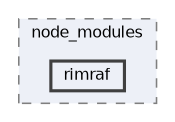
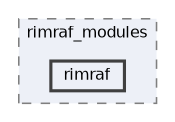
cluster "node_modules": label "node_modules" -> "rimraf_modules"
